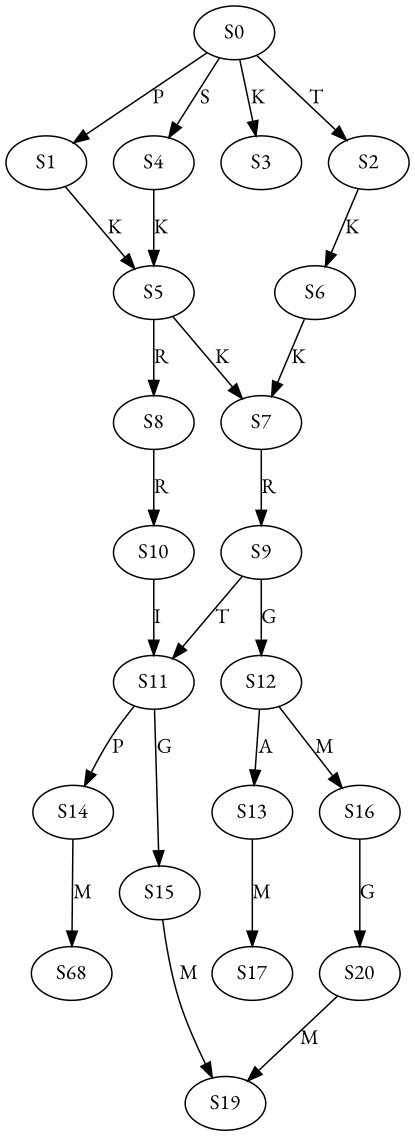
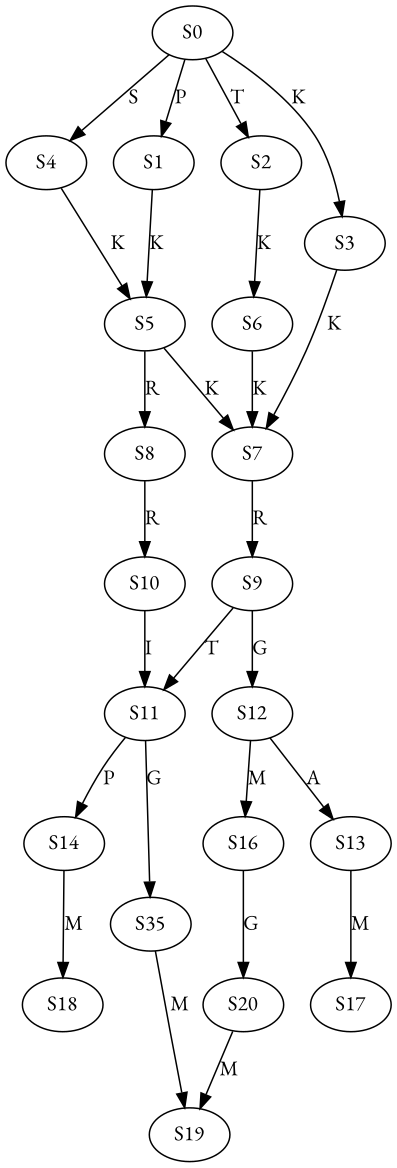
edge "S3" -> "S7": added, label "K"
node "S15": label "S15" -> "S35"
node "S68": label "S68" -> "S18"
